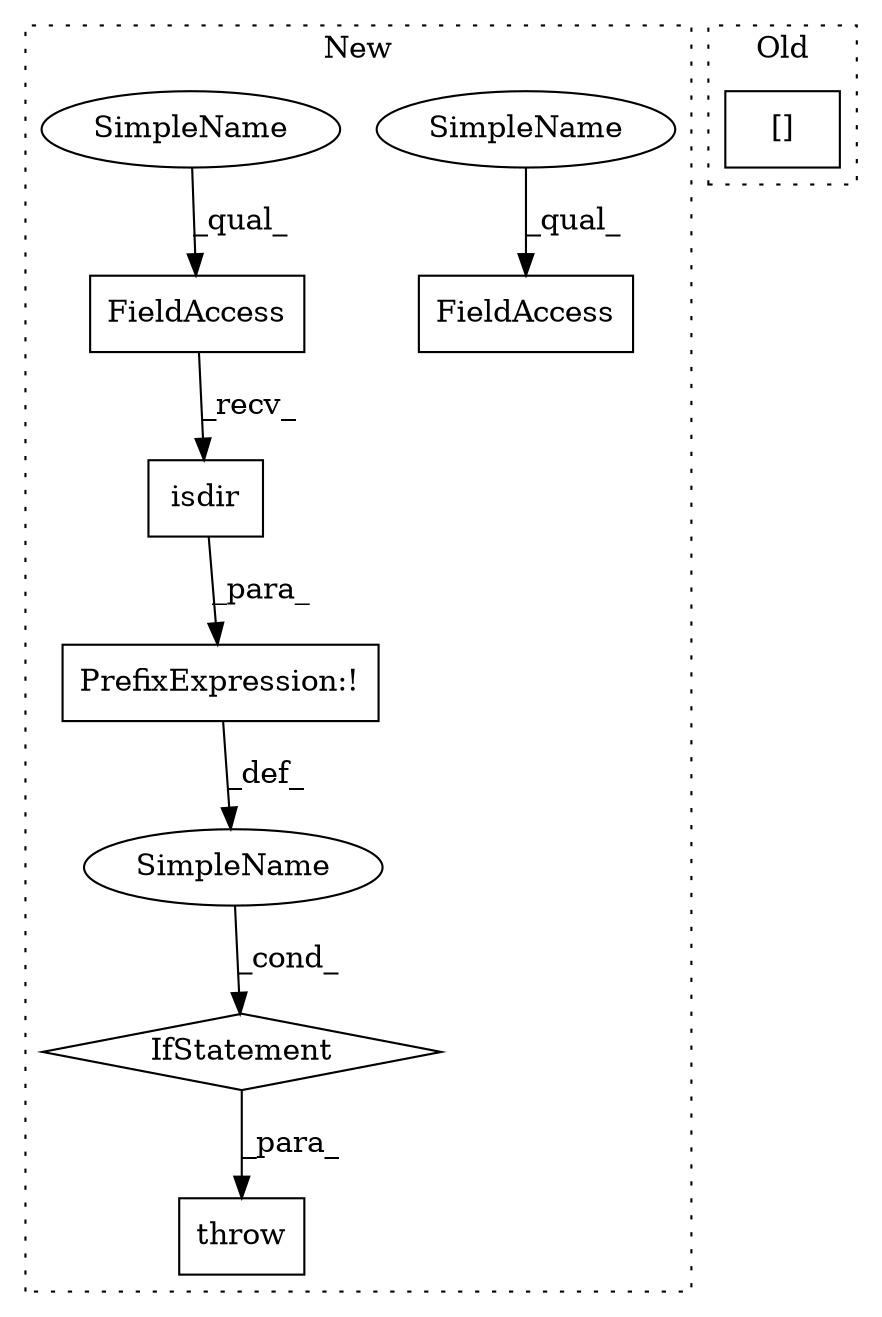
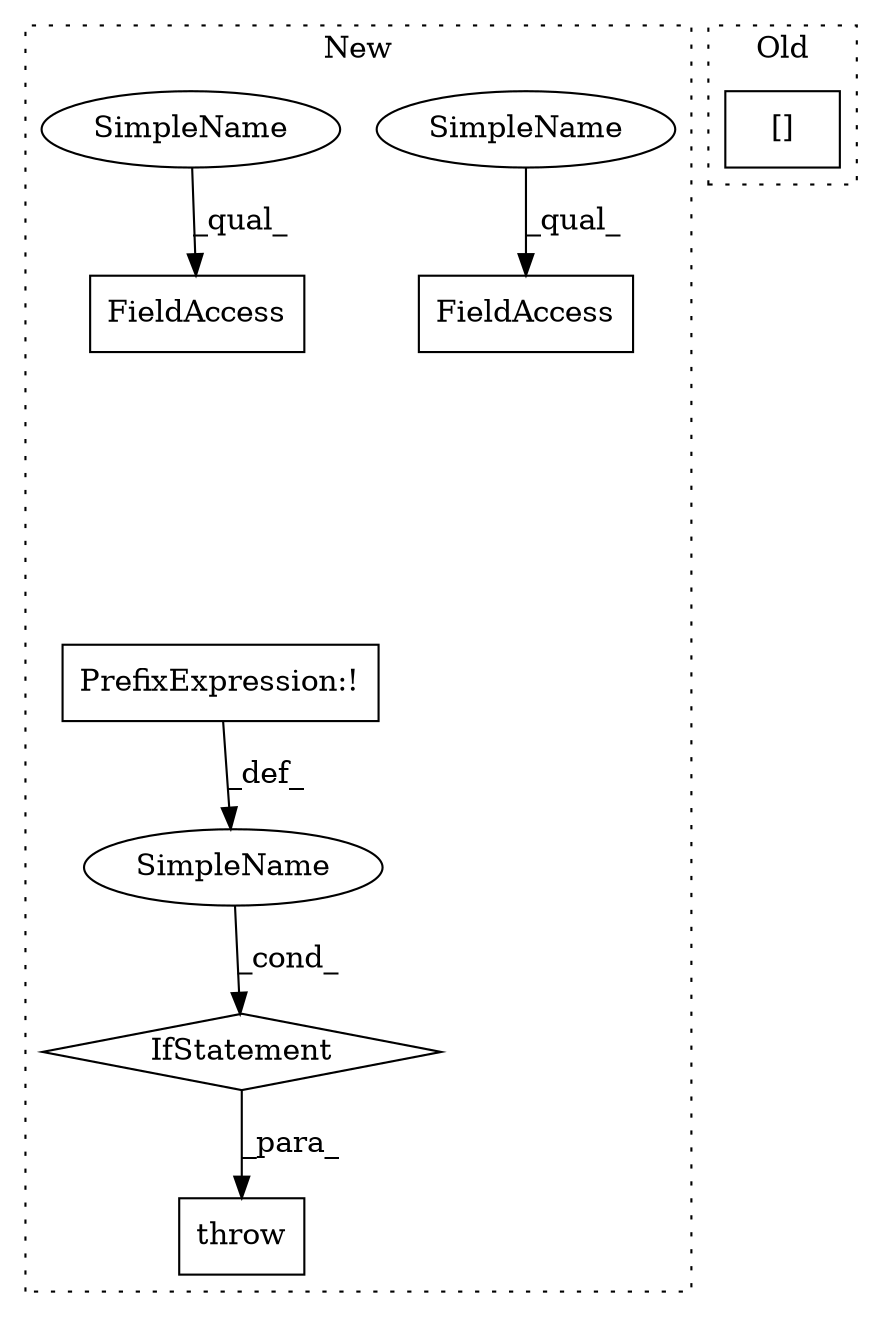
node "isdir": removed
